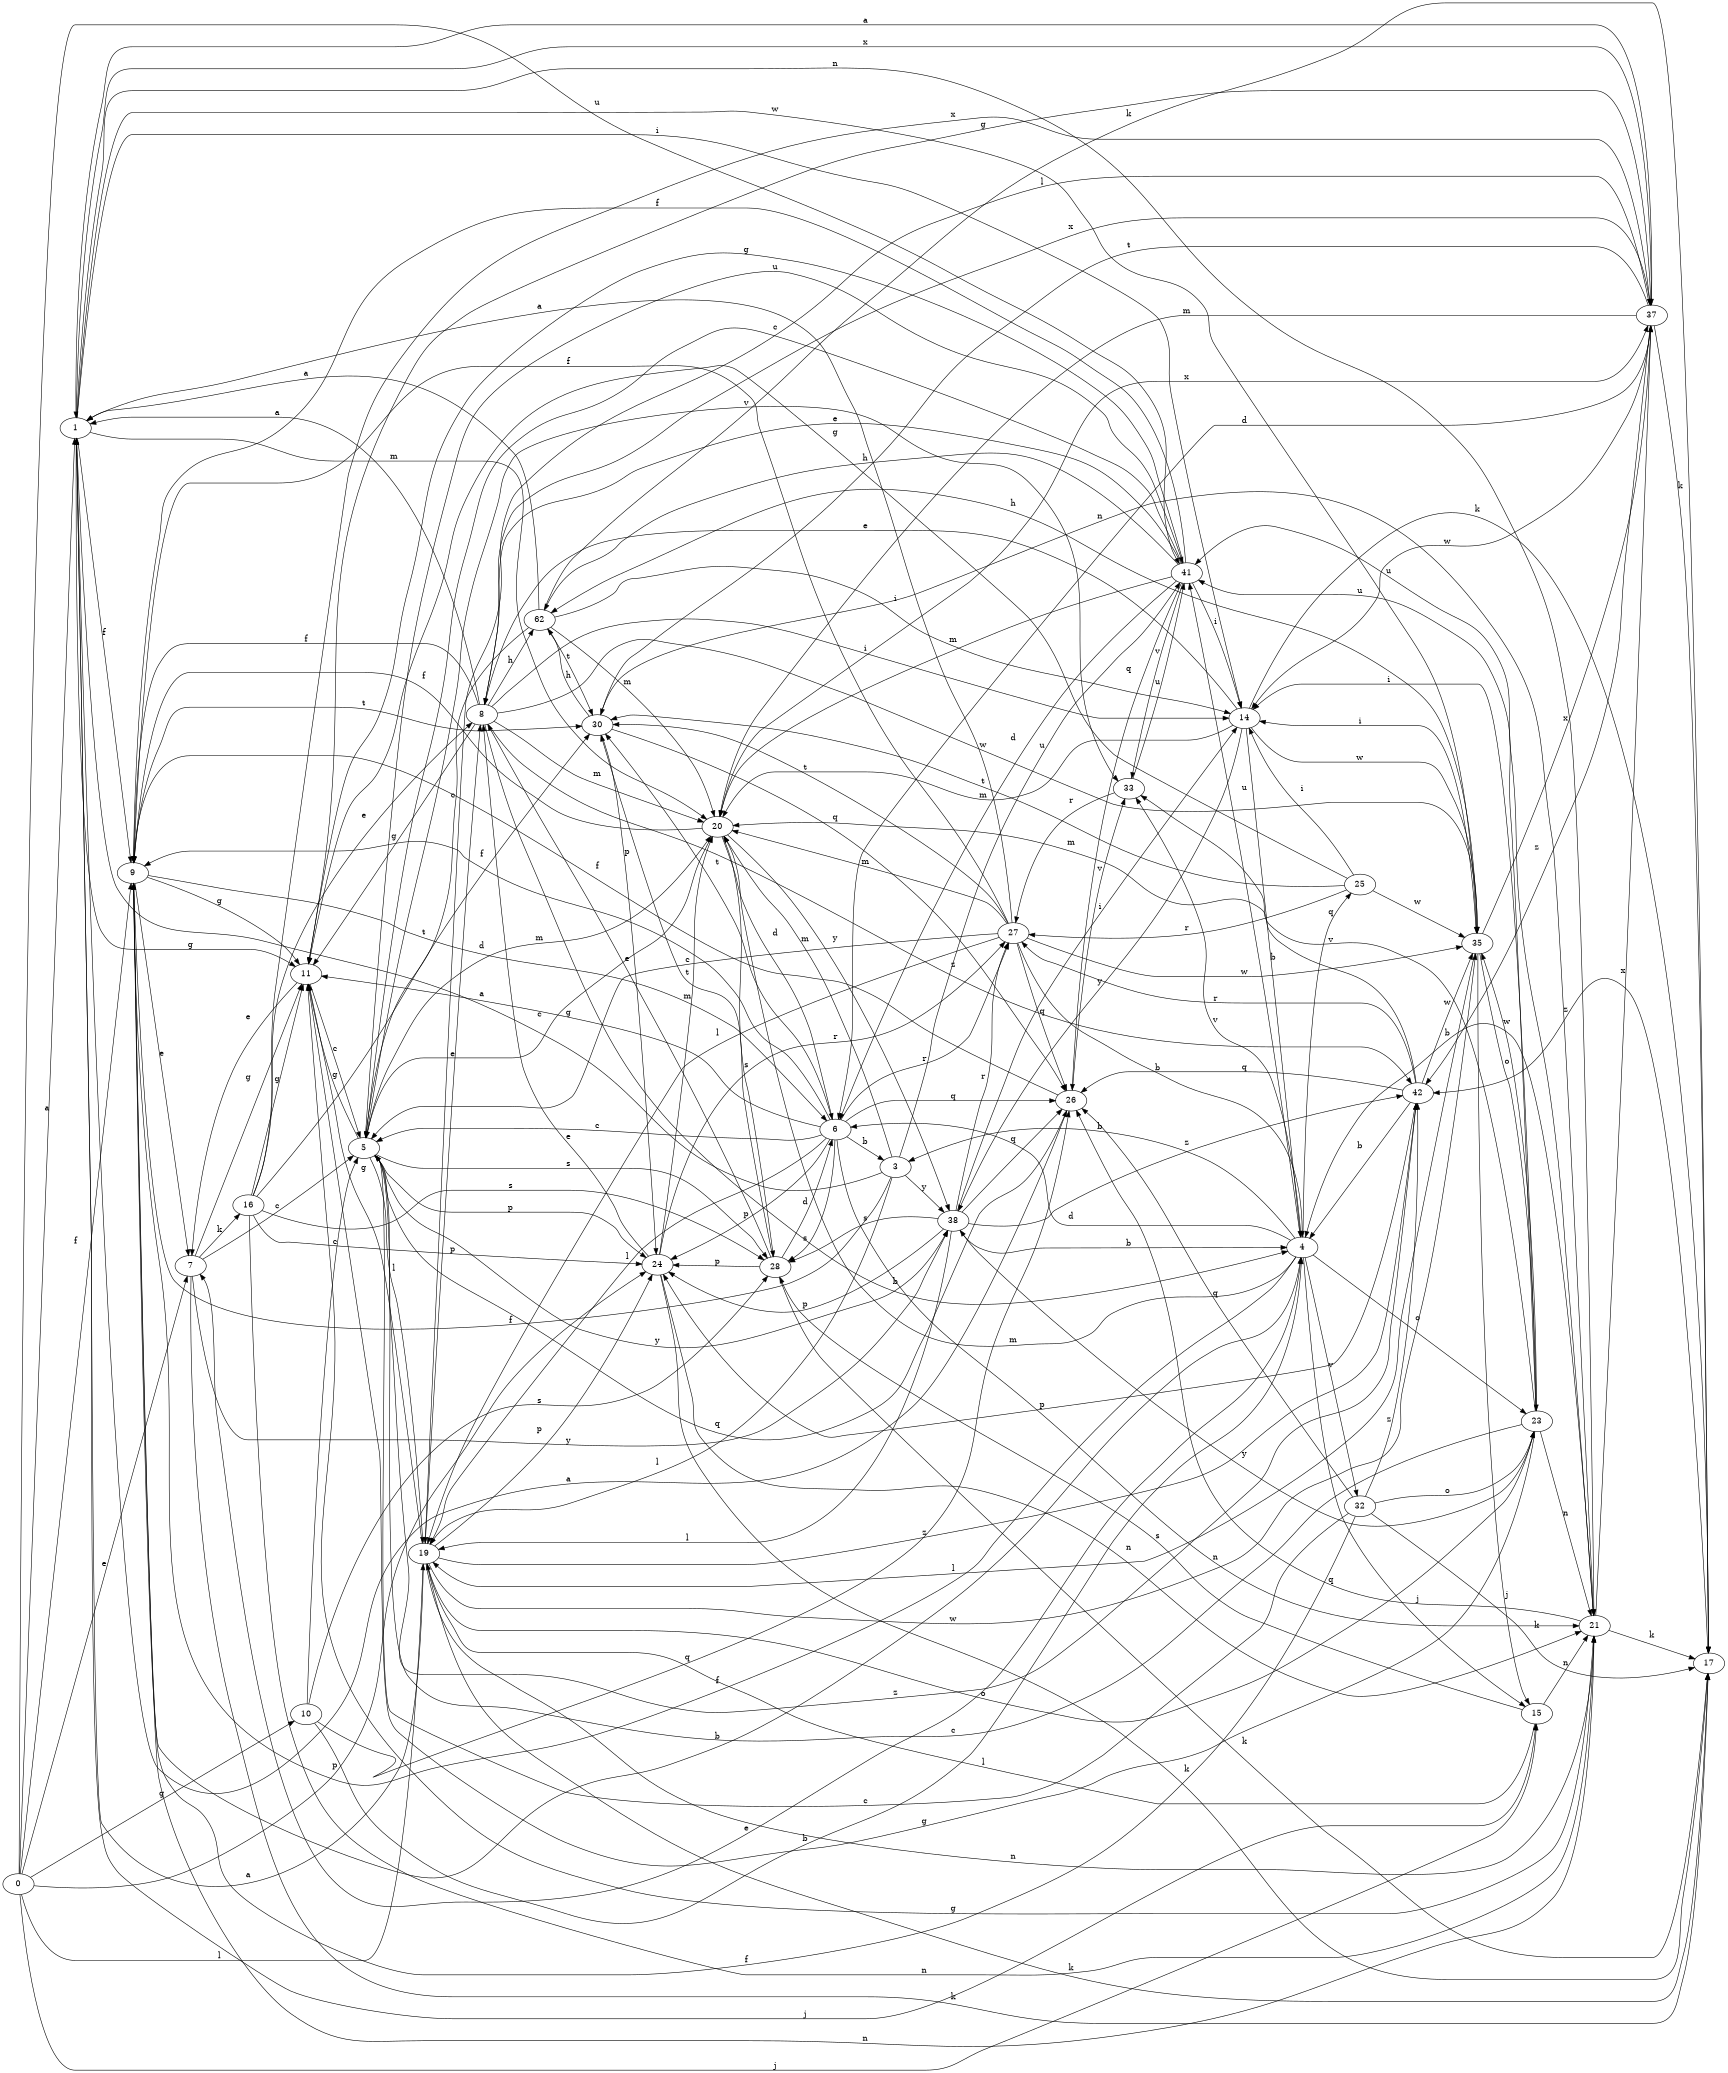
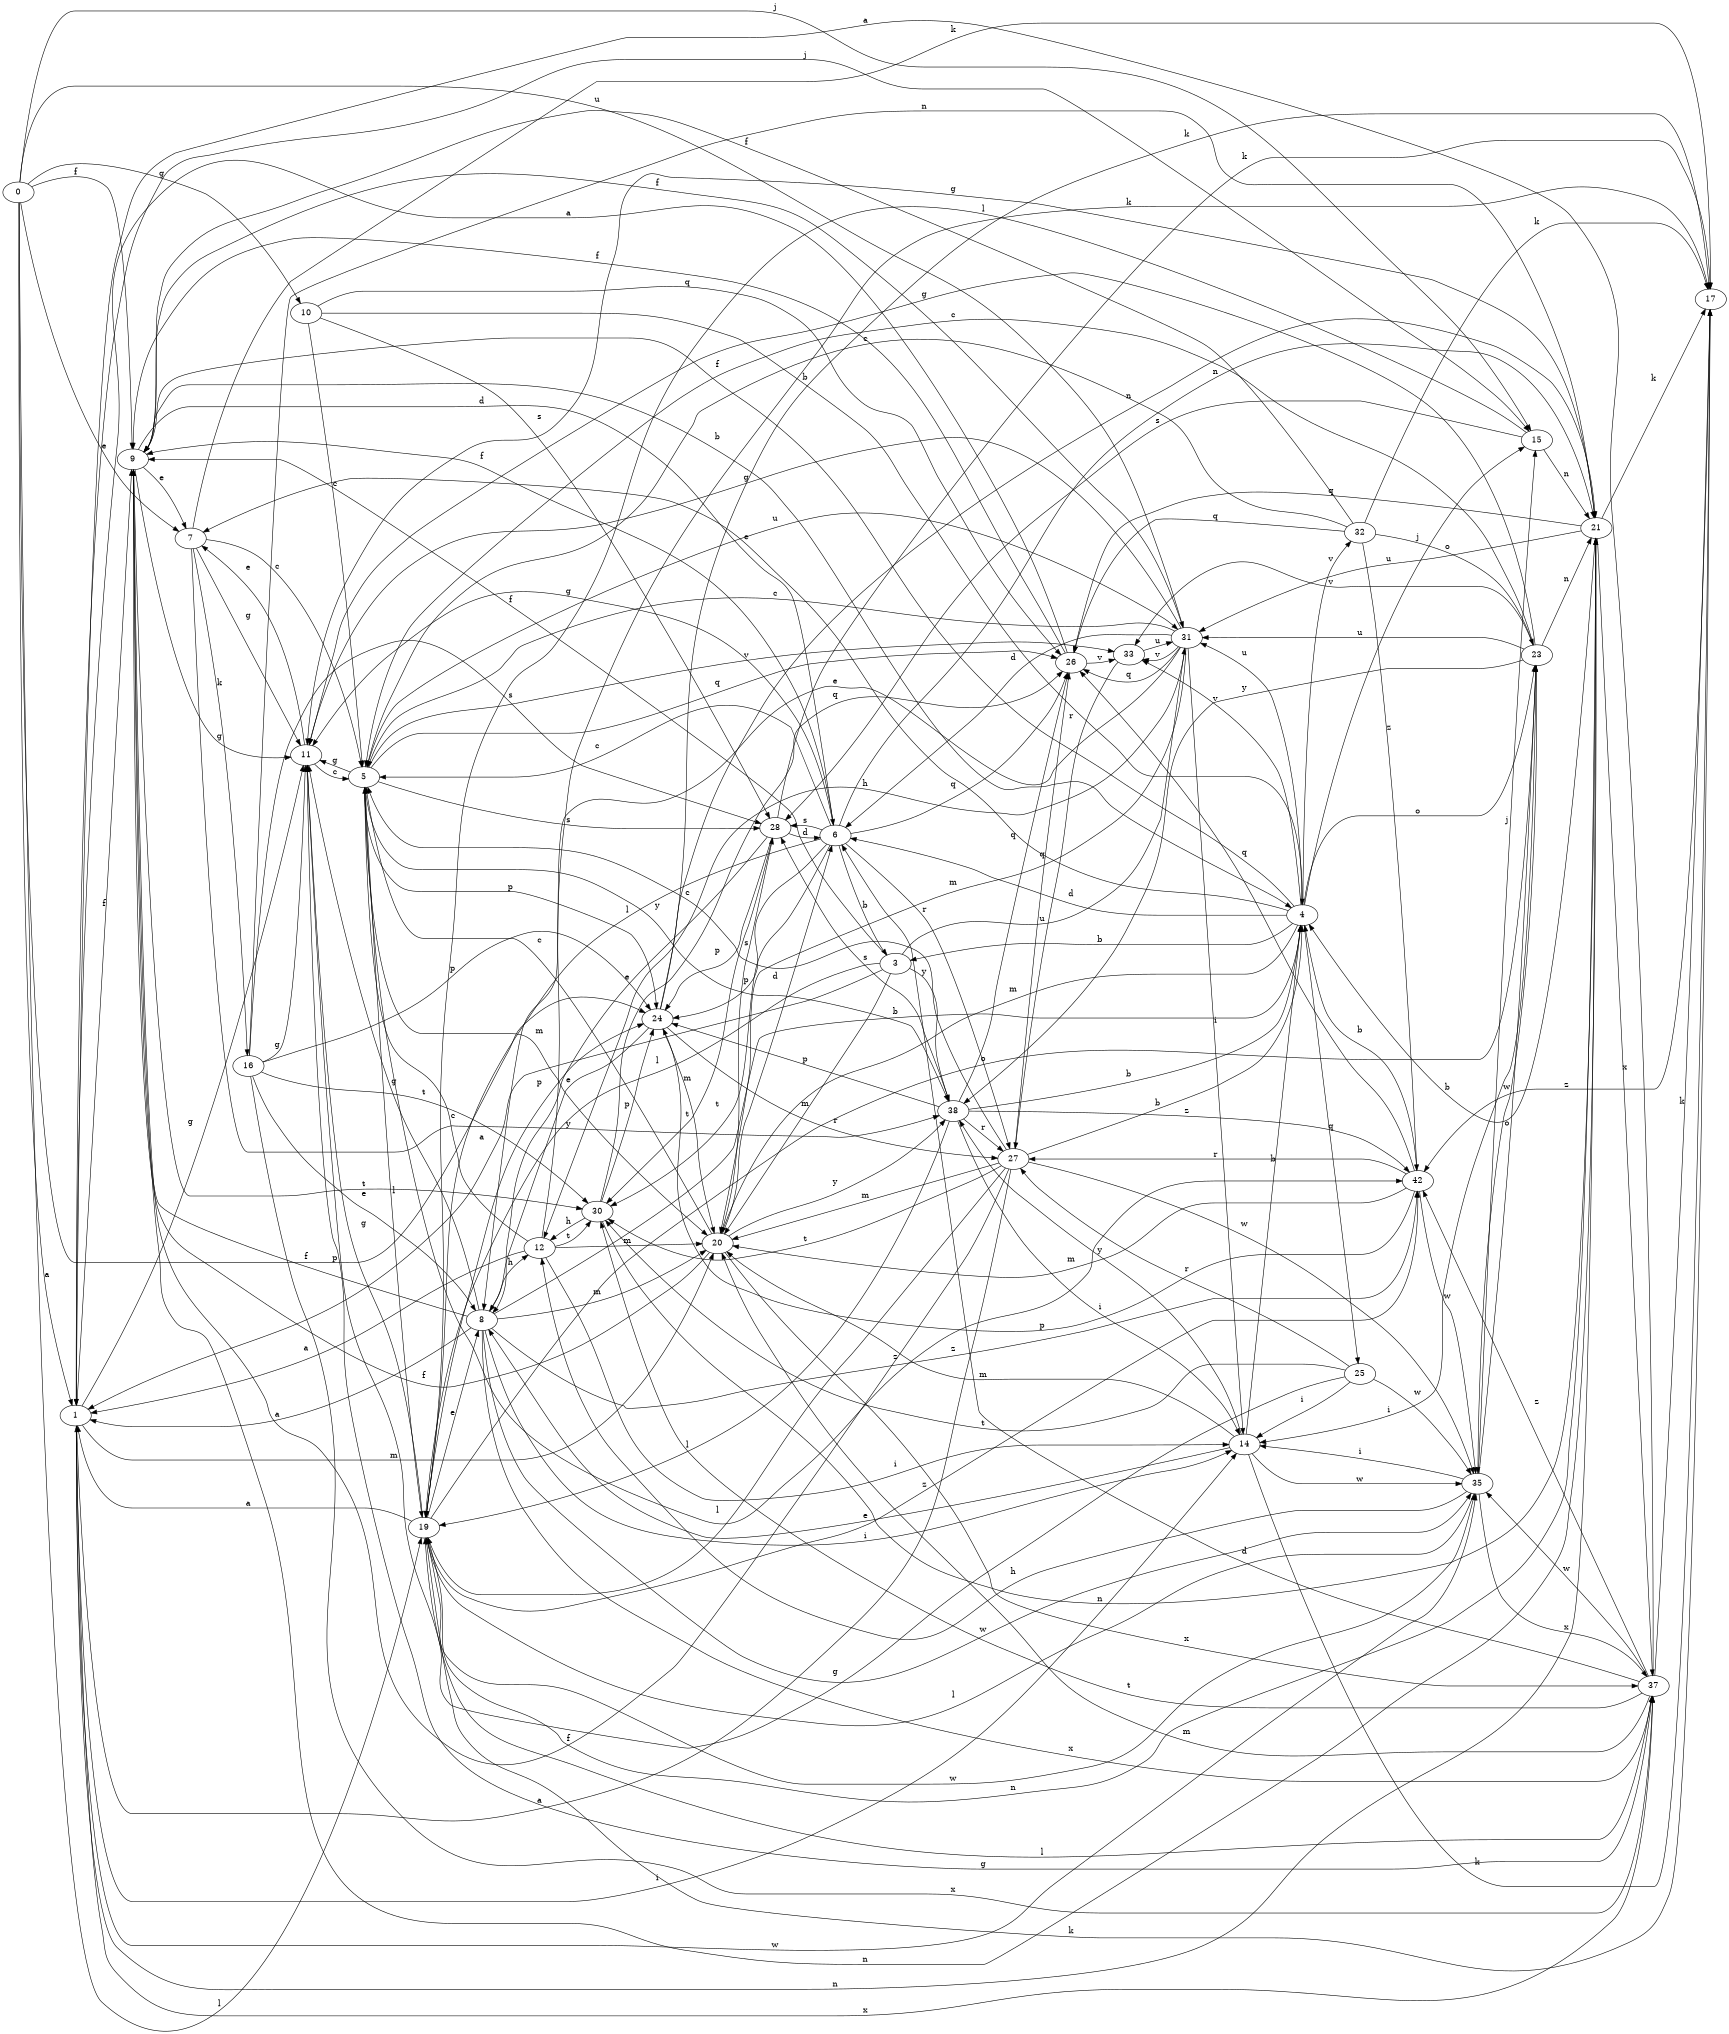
edge "37" -> "14": now "37" -> "35"
node "41": label "41" -> "31"
node "62": label "62" -> "12"
